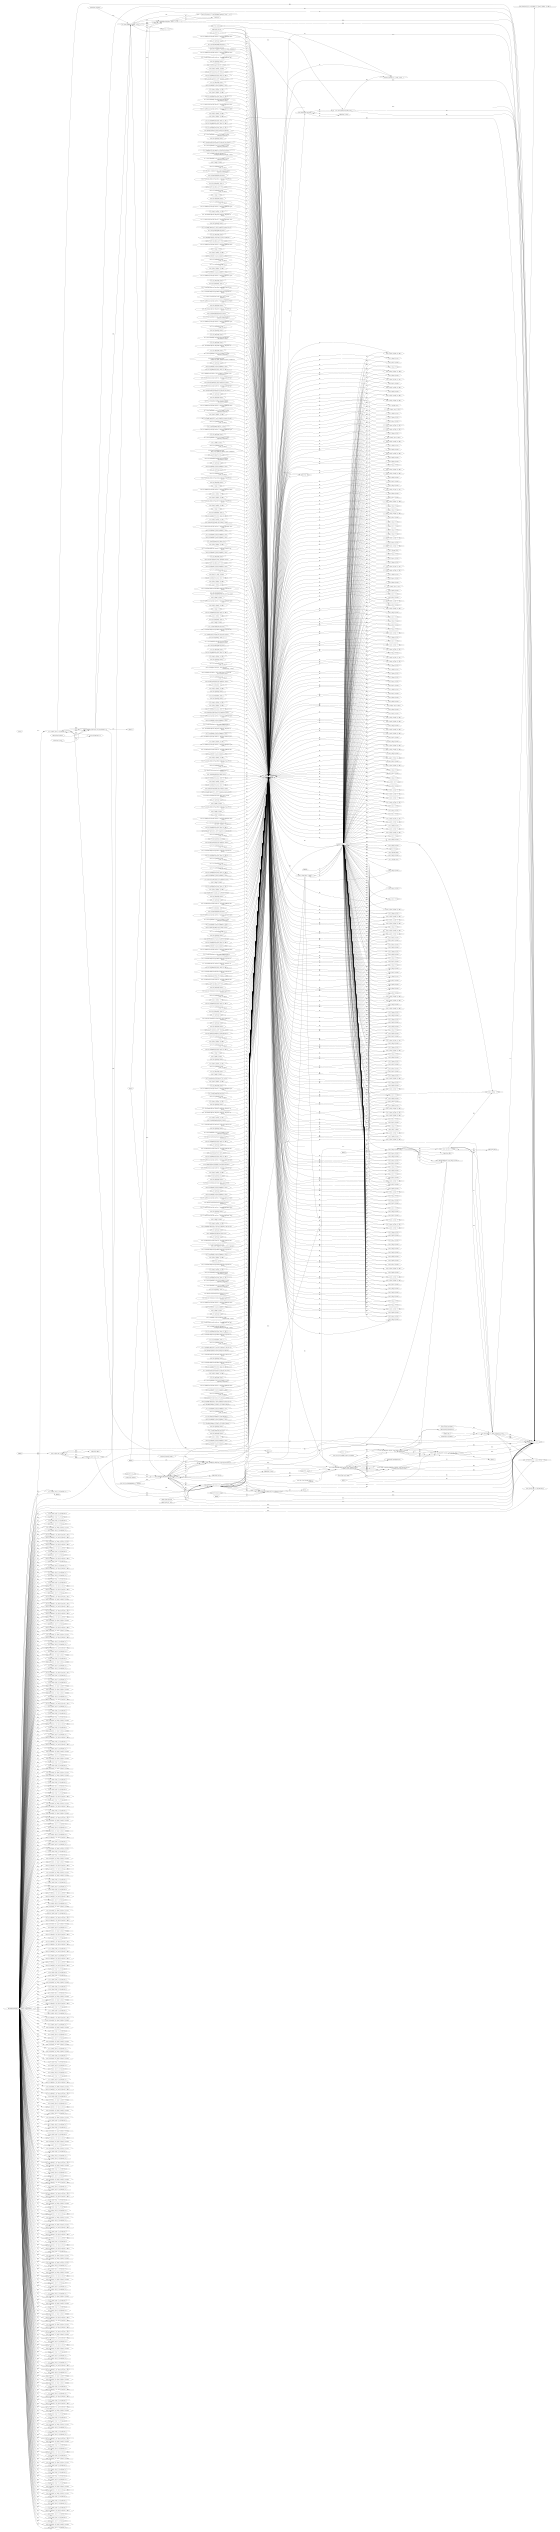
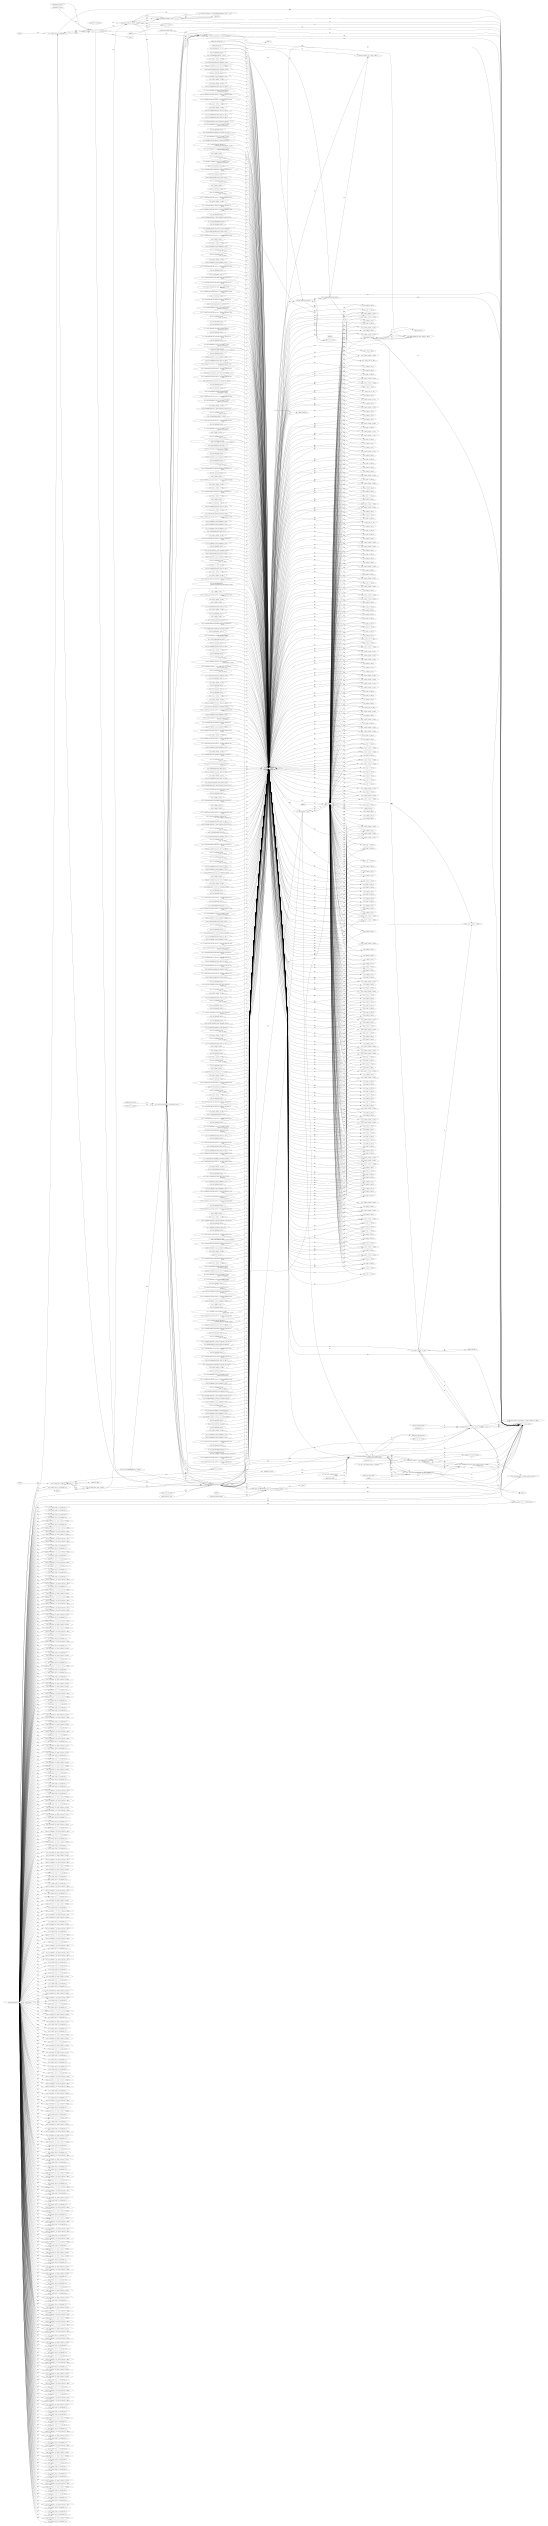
node "(Call,attributes[i++])": removed
node "1008209": removed
